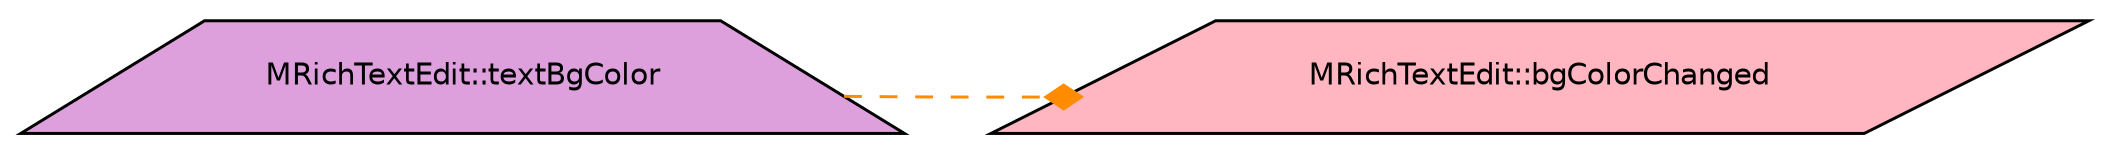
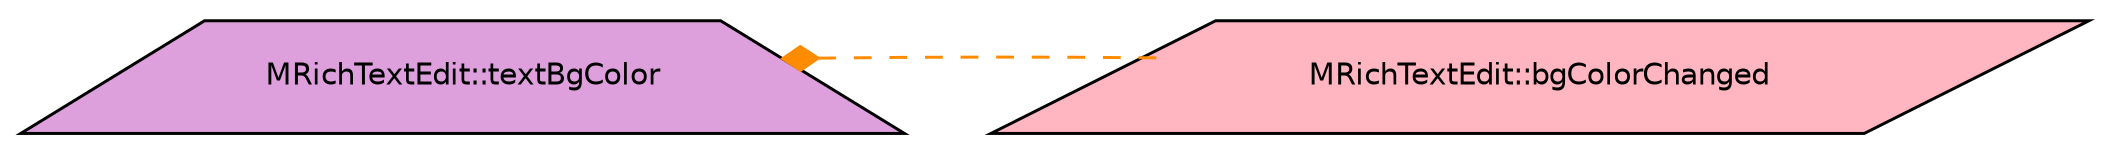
edge "MRichTextEdit::textBgColor" -> "MRichTextEdit::bgColorChanged": reversed
